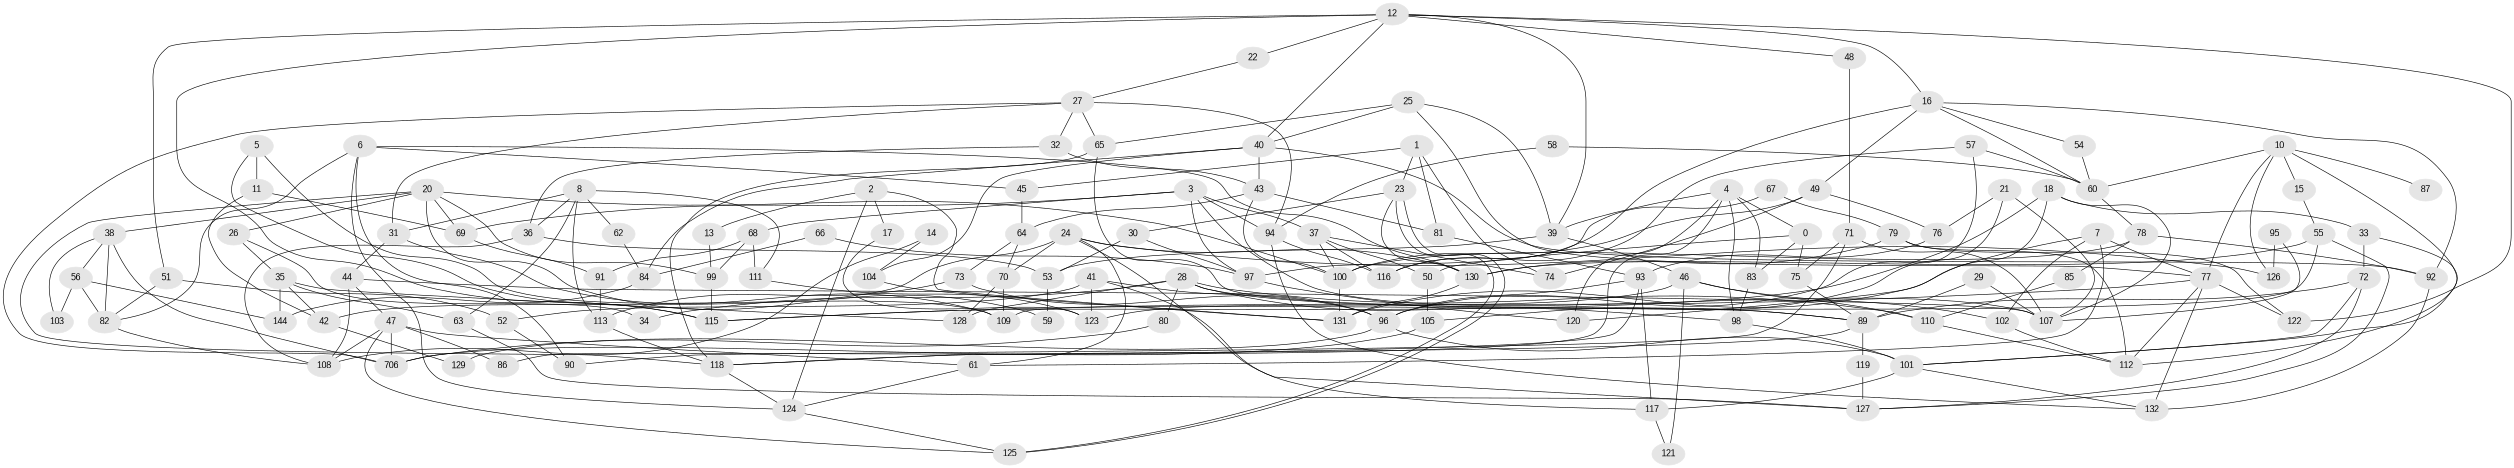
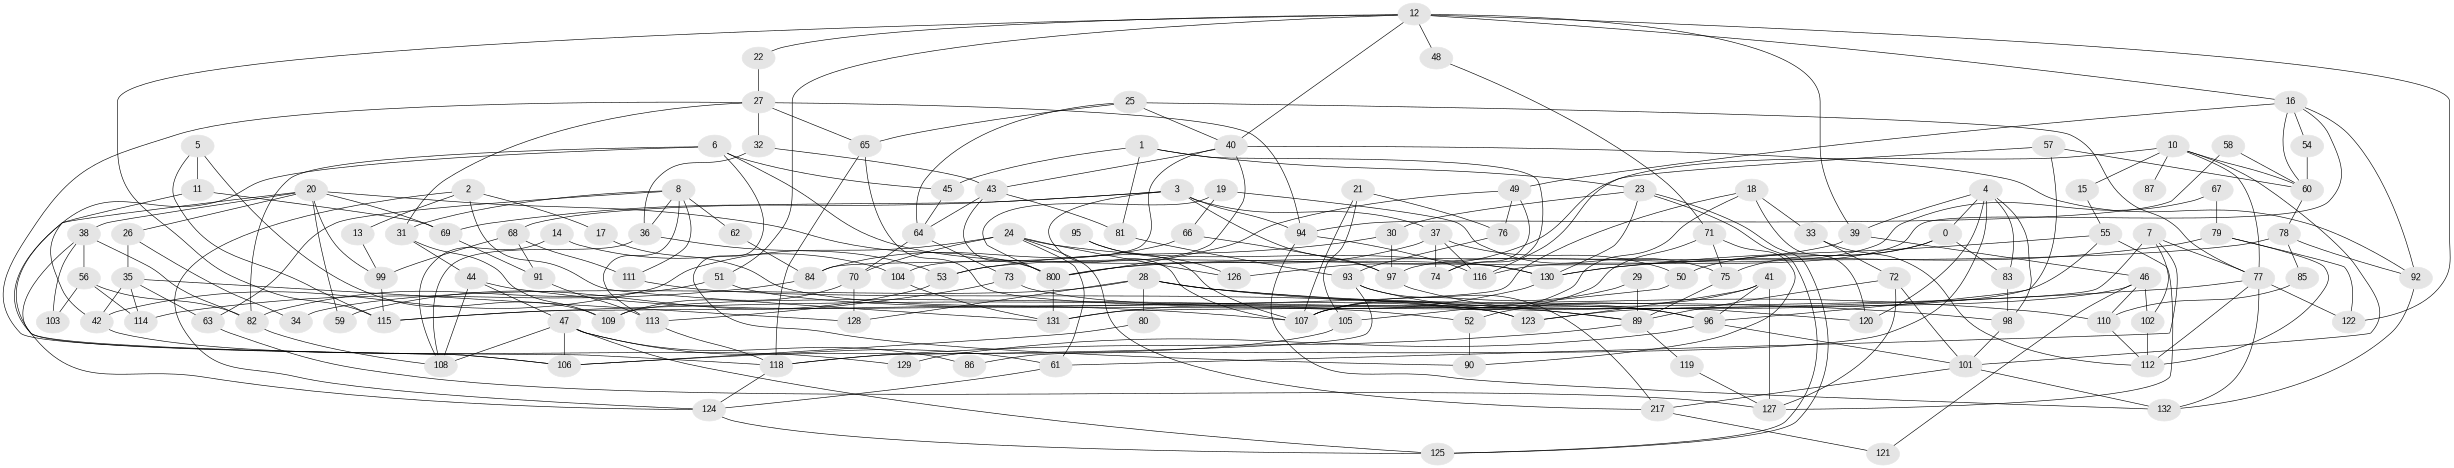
edge "25" -- "39": now "25" -- "64"
node "19": added
node "100": label "100" -> "800"
node "144": label "144" -> "114"
node "706": label "706" -> "106"
node "117": label "117" -> "217"
